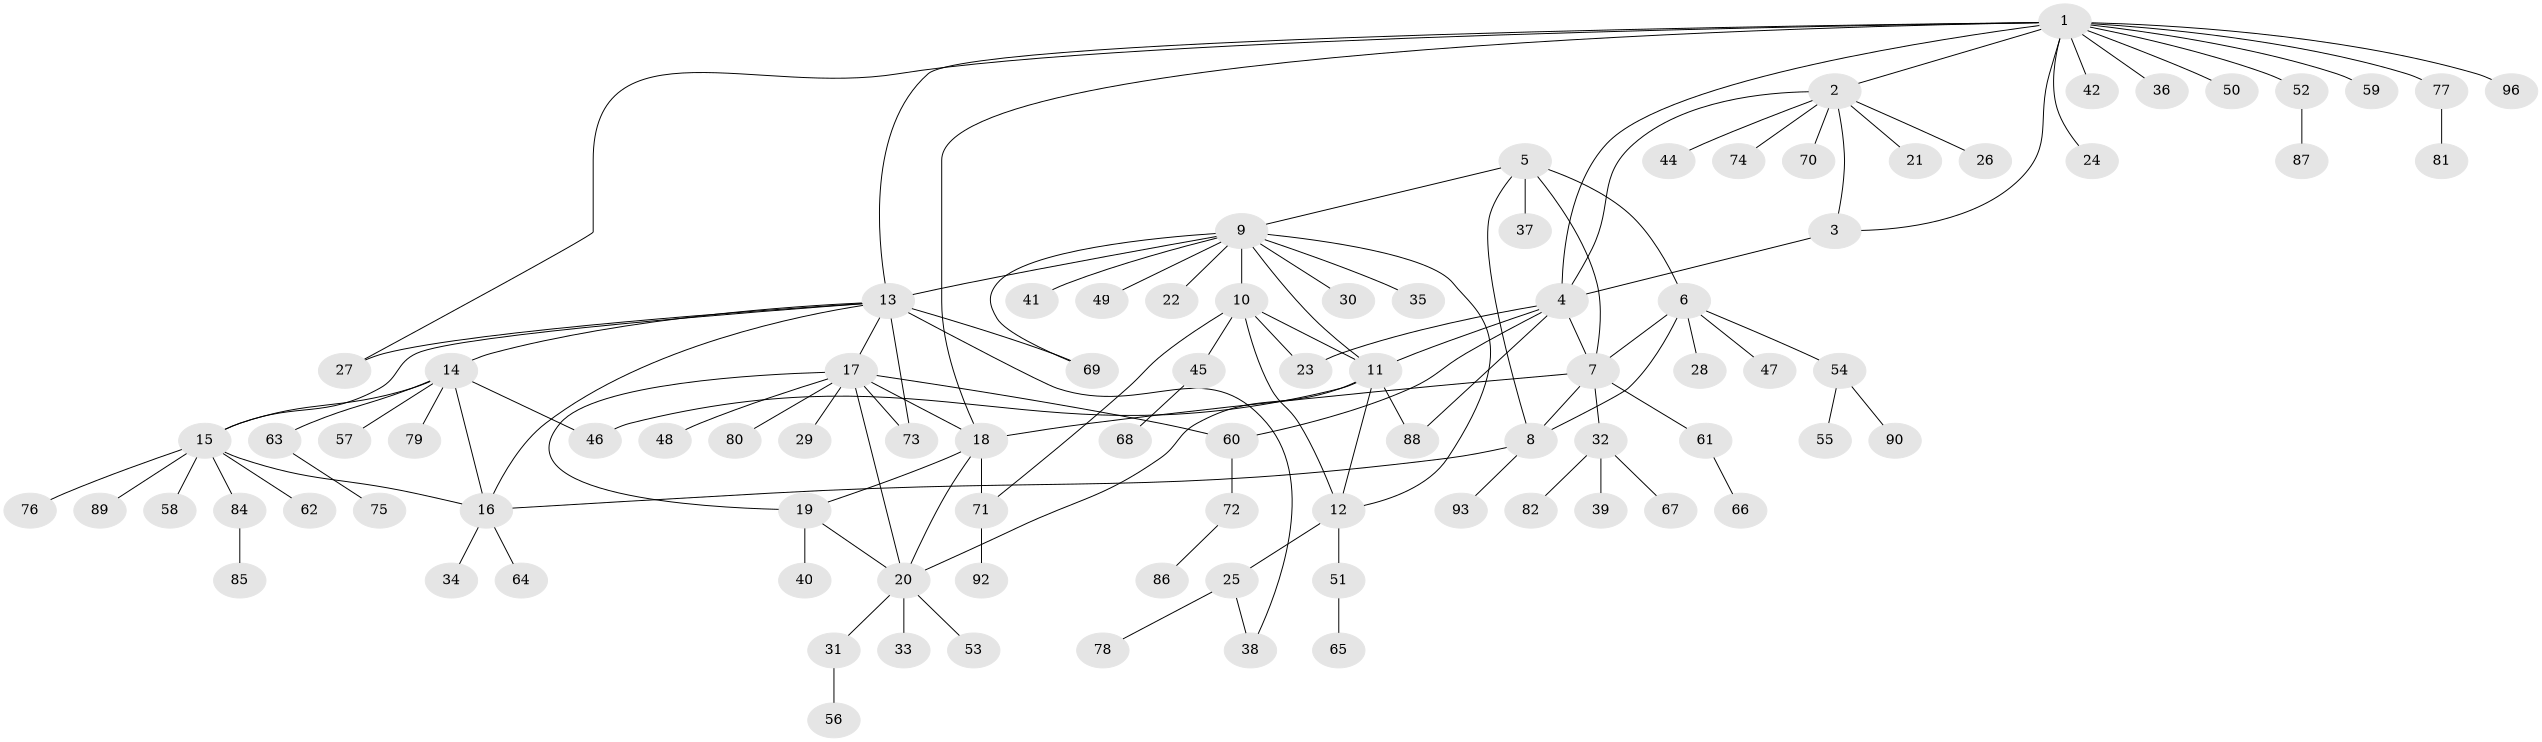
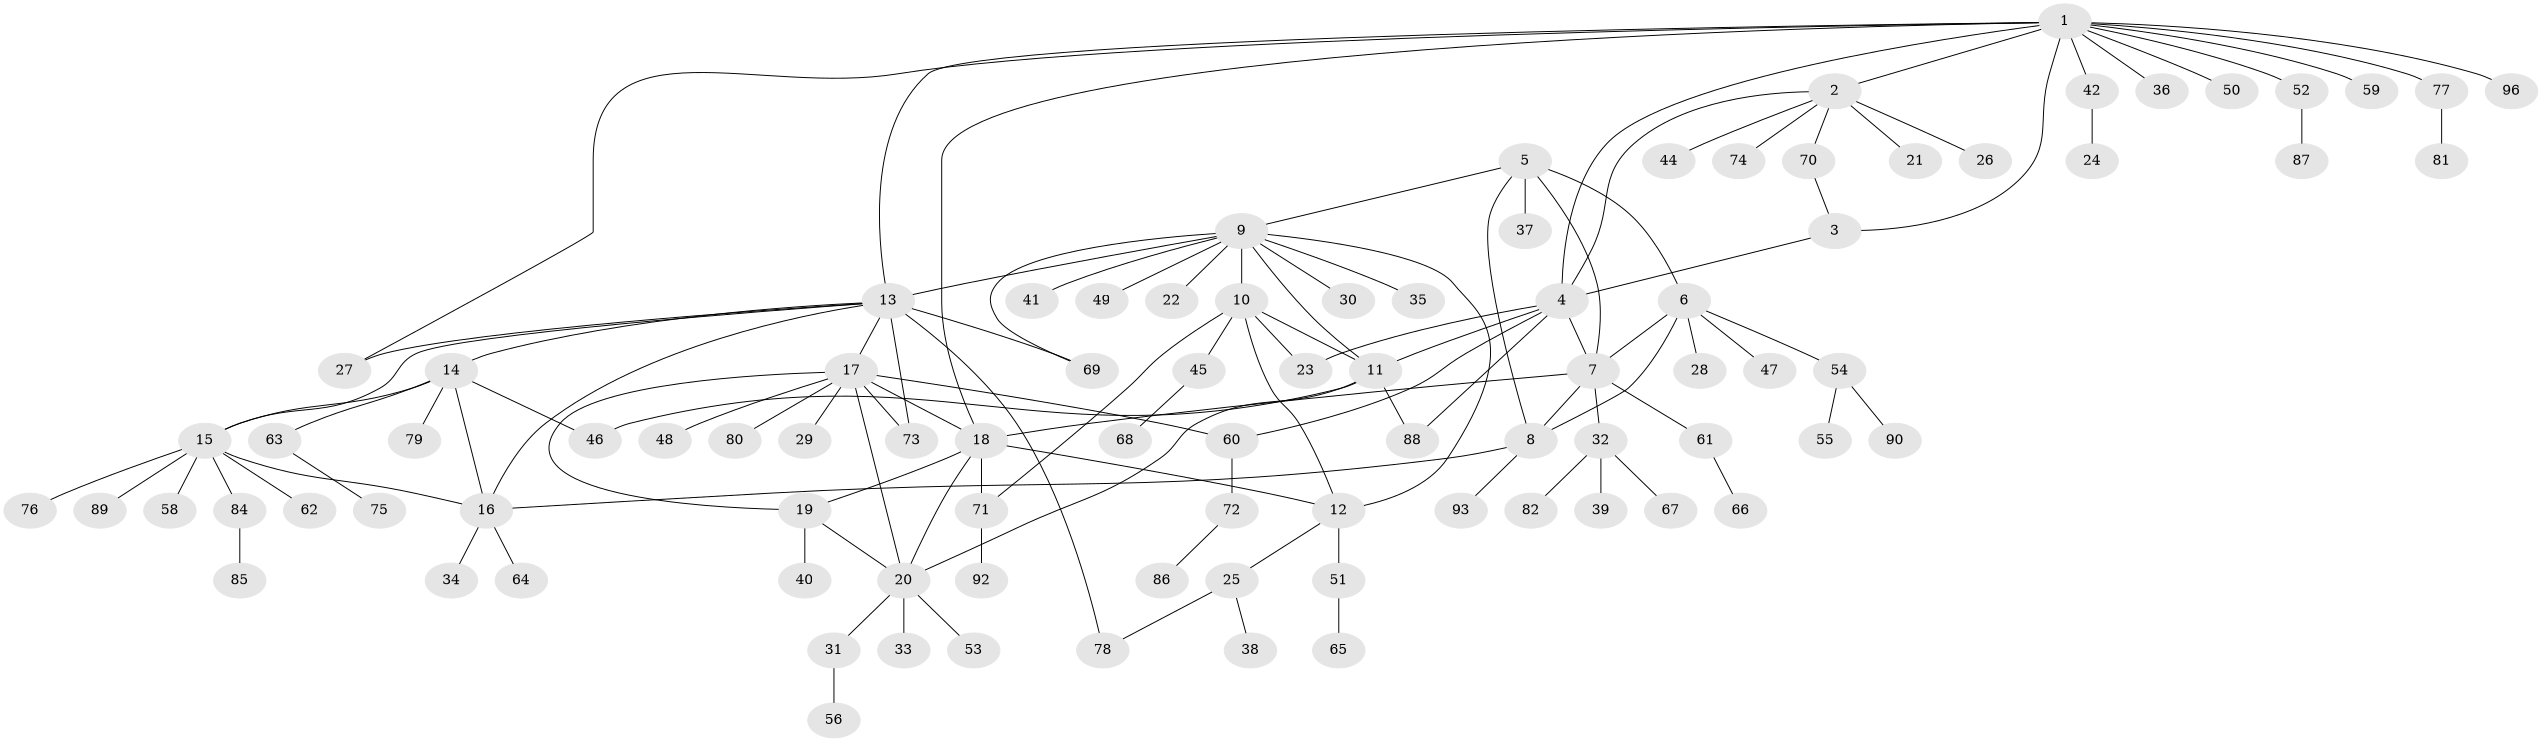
edge "1" -- "24": now "42" -- "24"
edge "2" -- "3": now "70" -- "3"
edge "13" -- "38": now "13" -- "78"
node "57": removed
edge "11" -- "12": now "18" -- "12"
